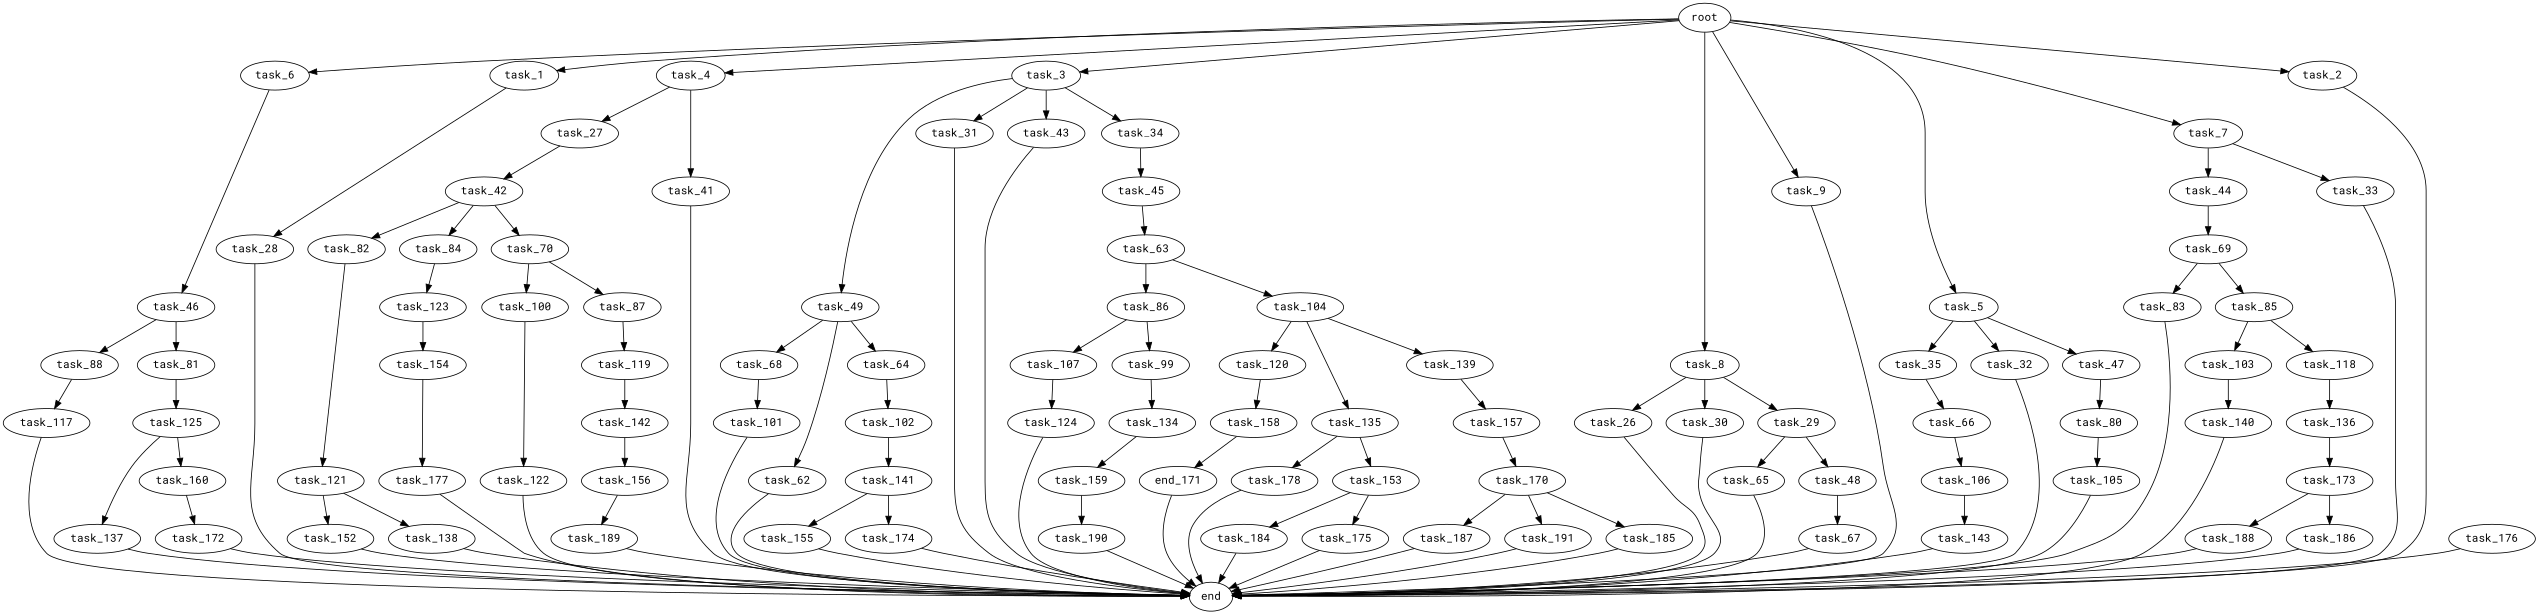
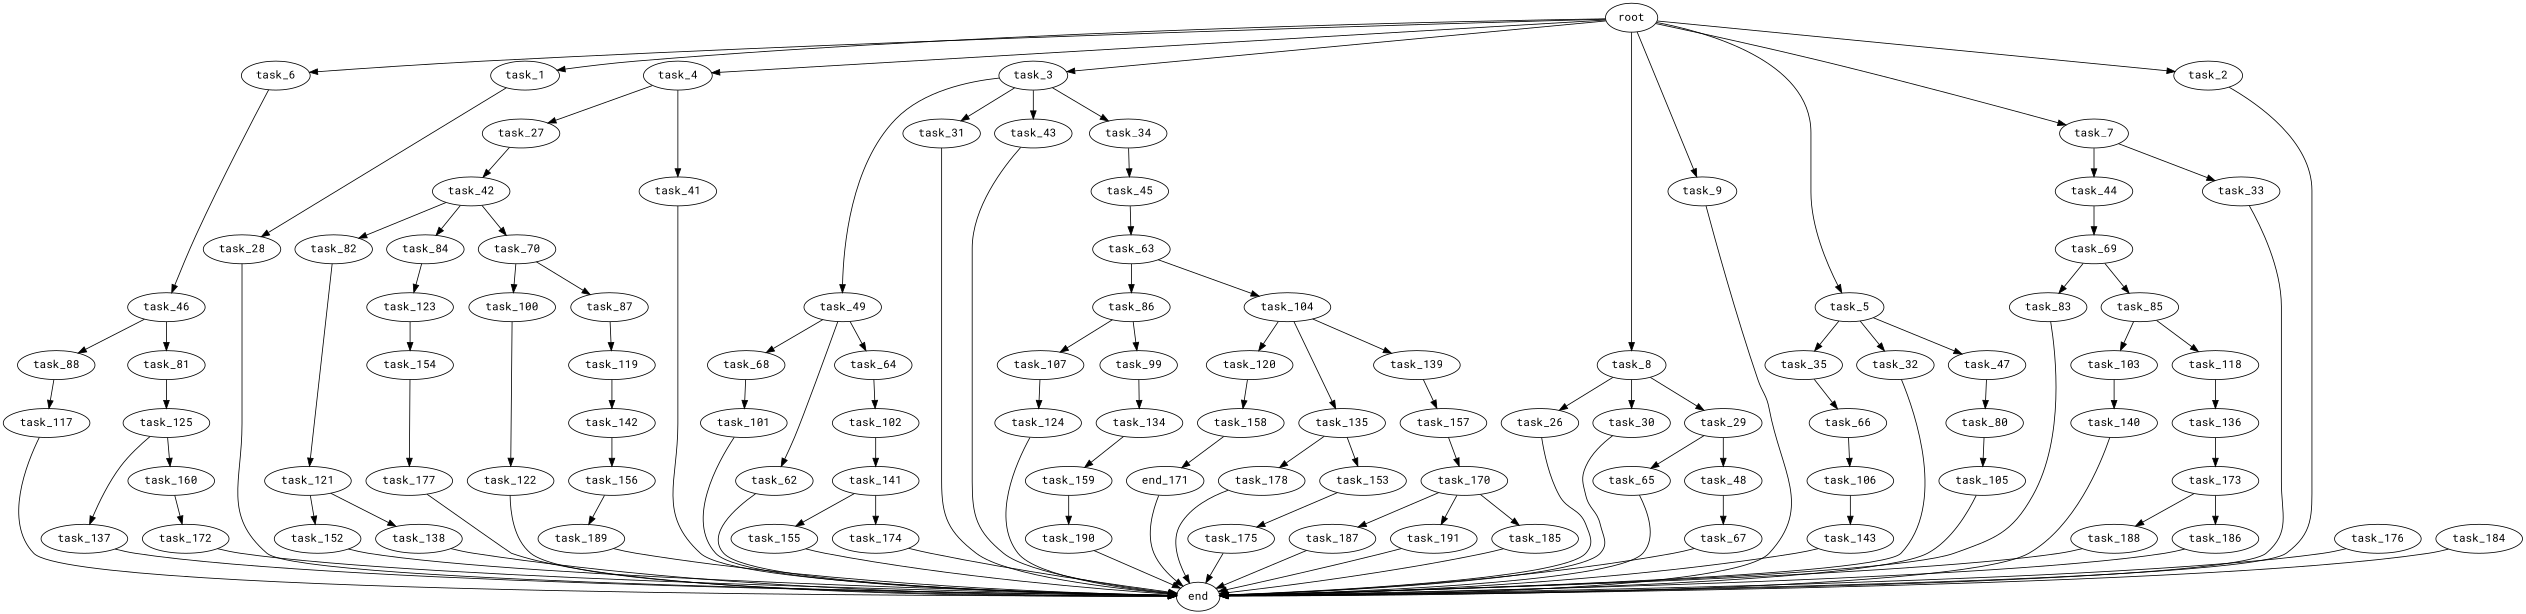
edge "task_153" -> "task_184": removed
